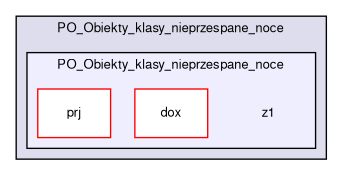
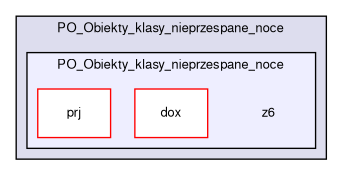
node "z1": label "z1" -> "z6"
